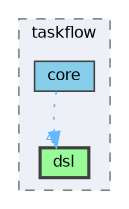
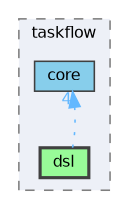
edge "core" -> "dsl": reversed
